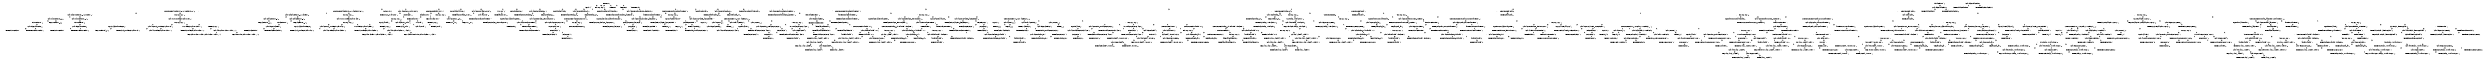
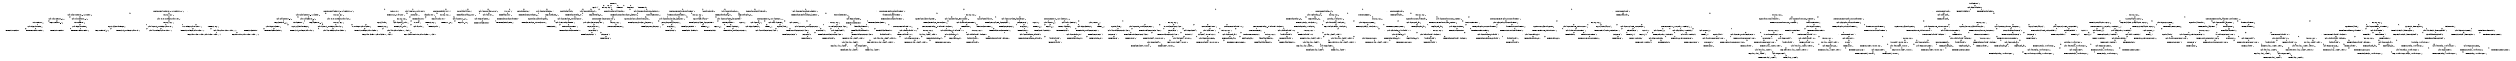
node "(elements,this.targetFileSets.elements())": added
node "(IDENTIFIER,sourceFL,getFiles(getProject()))": removed
